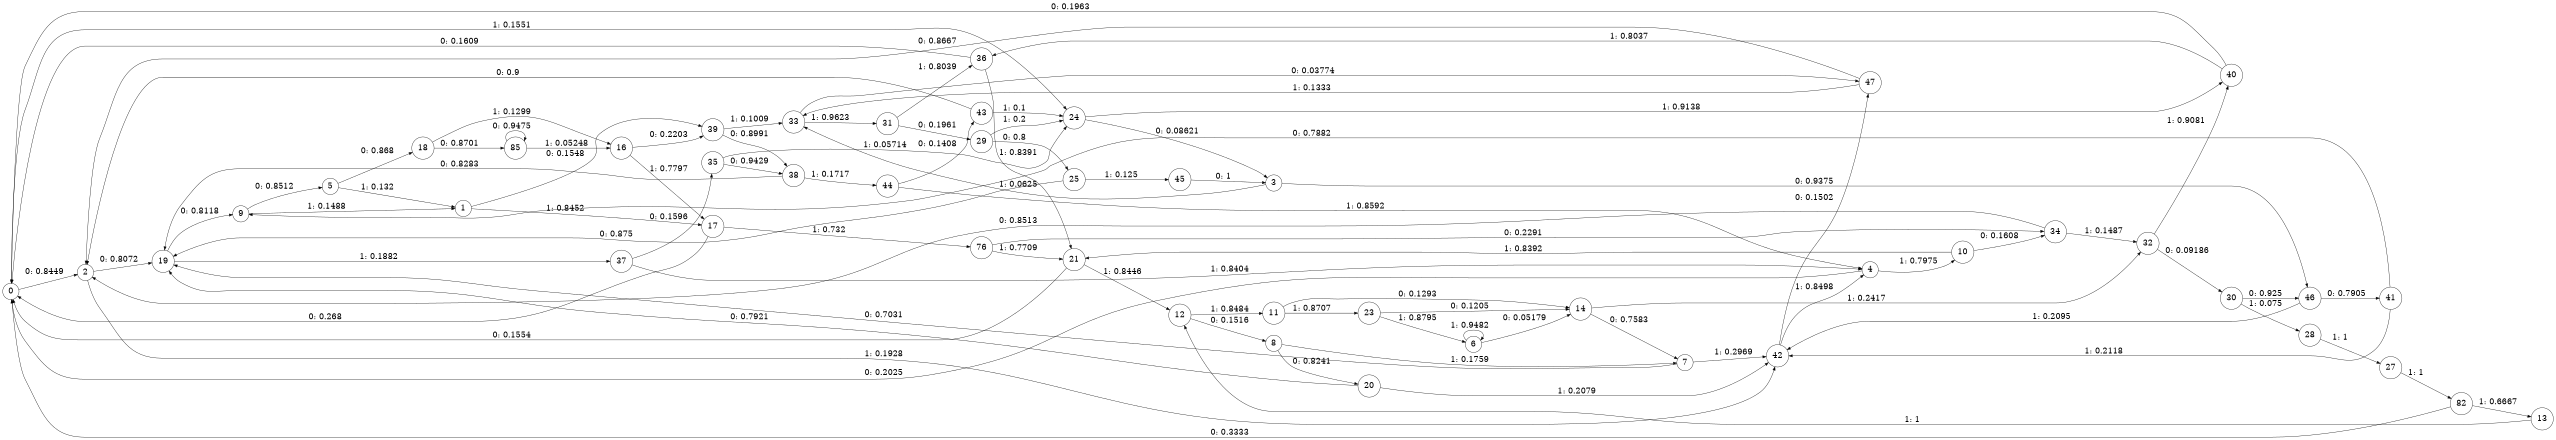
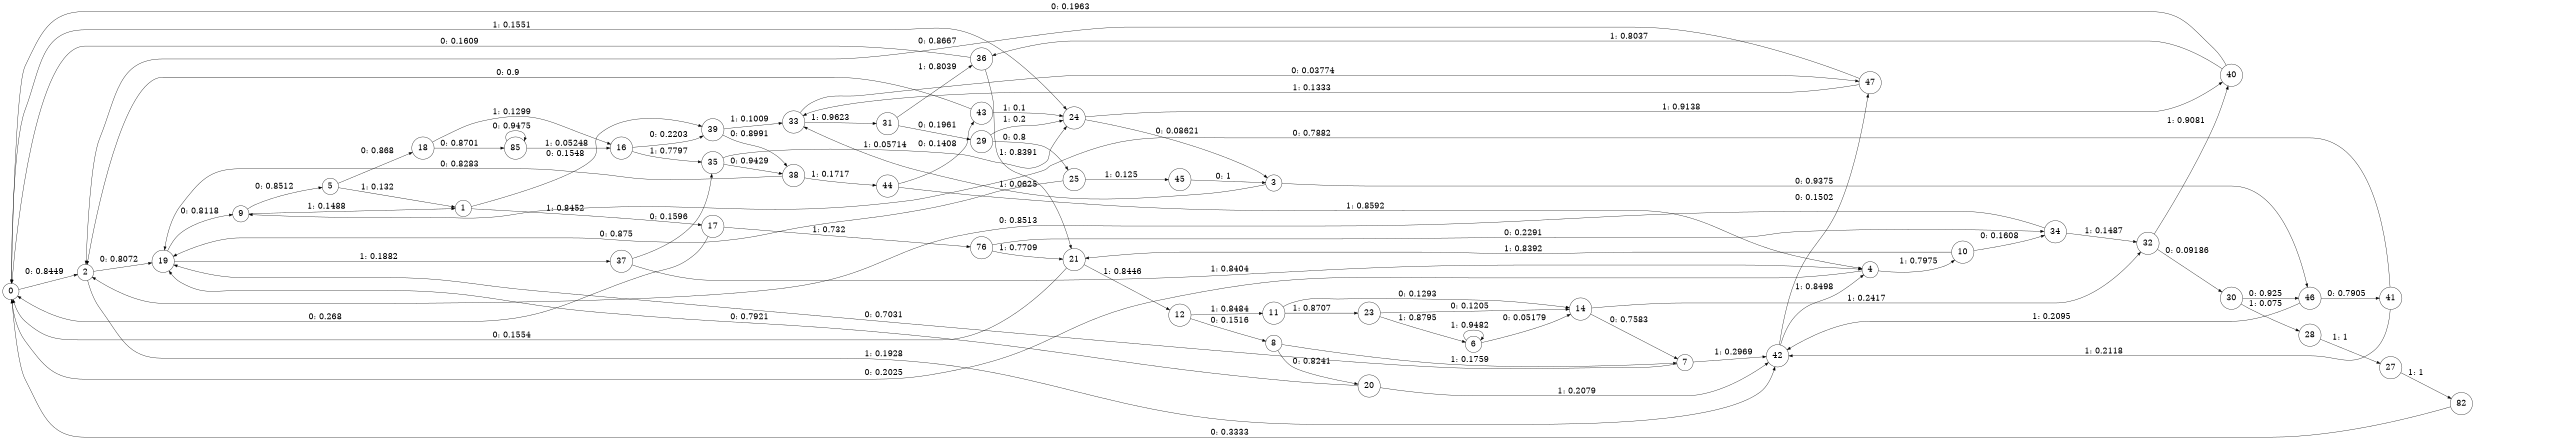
edge "16" -> "17": now "16" -> "35"
node "13": removed
